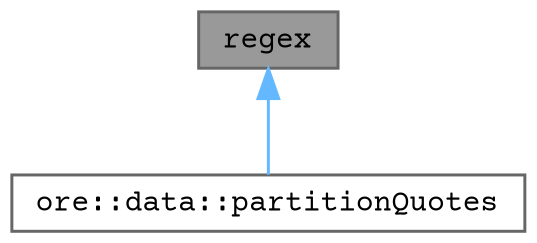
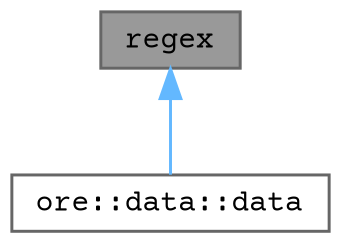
node "ore::data::partitionQuotes": label "ore::data::partitionQuotes" -> "ore::data::data"
